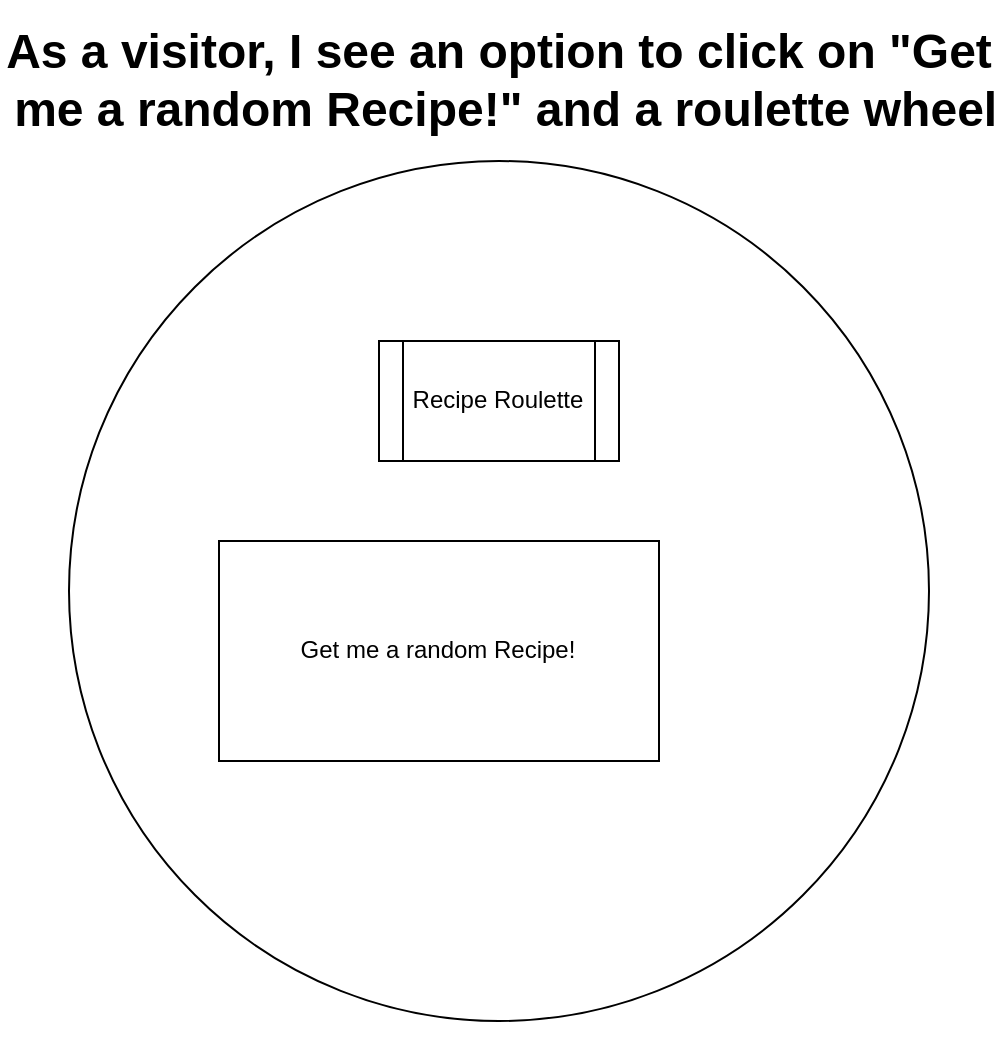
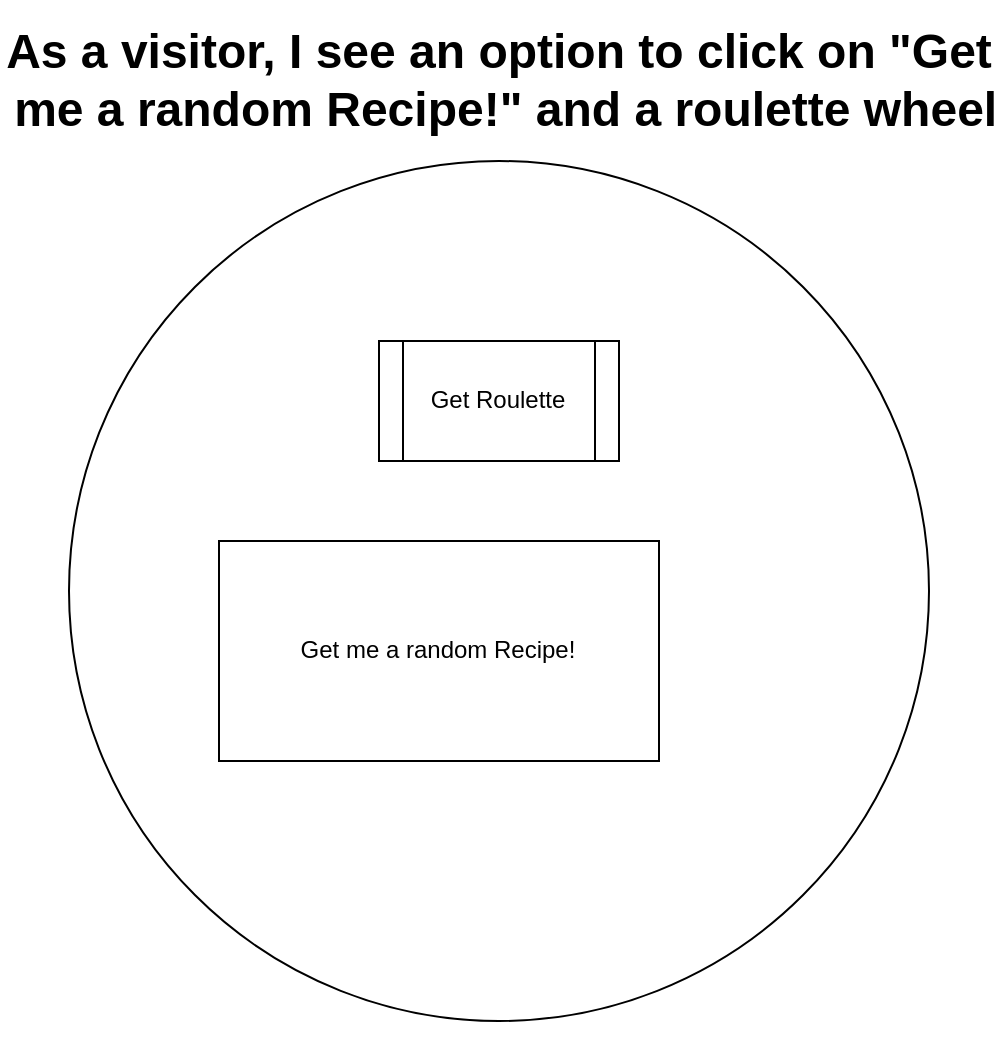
node "Recipe Roulette": label "Recipe Roulette" -> "Get Roulette"
